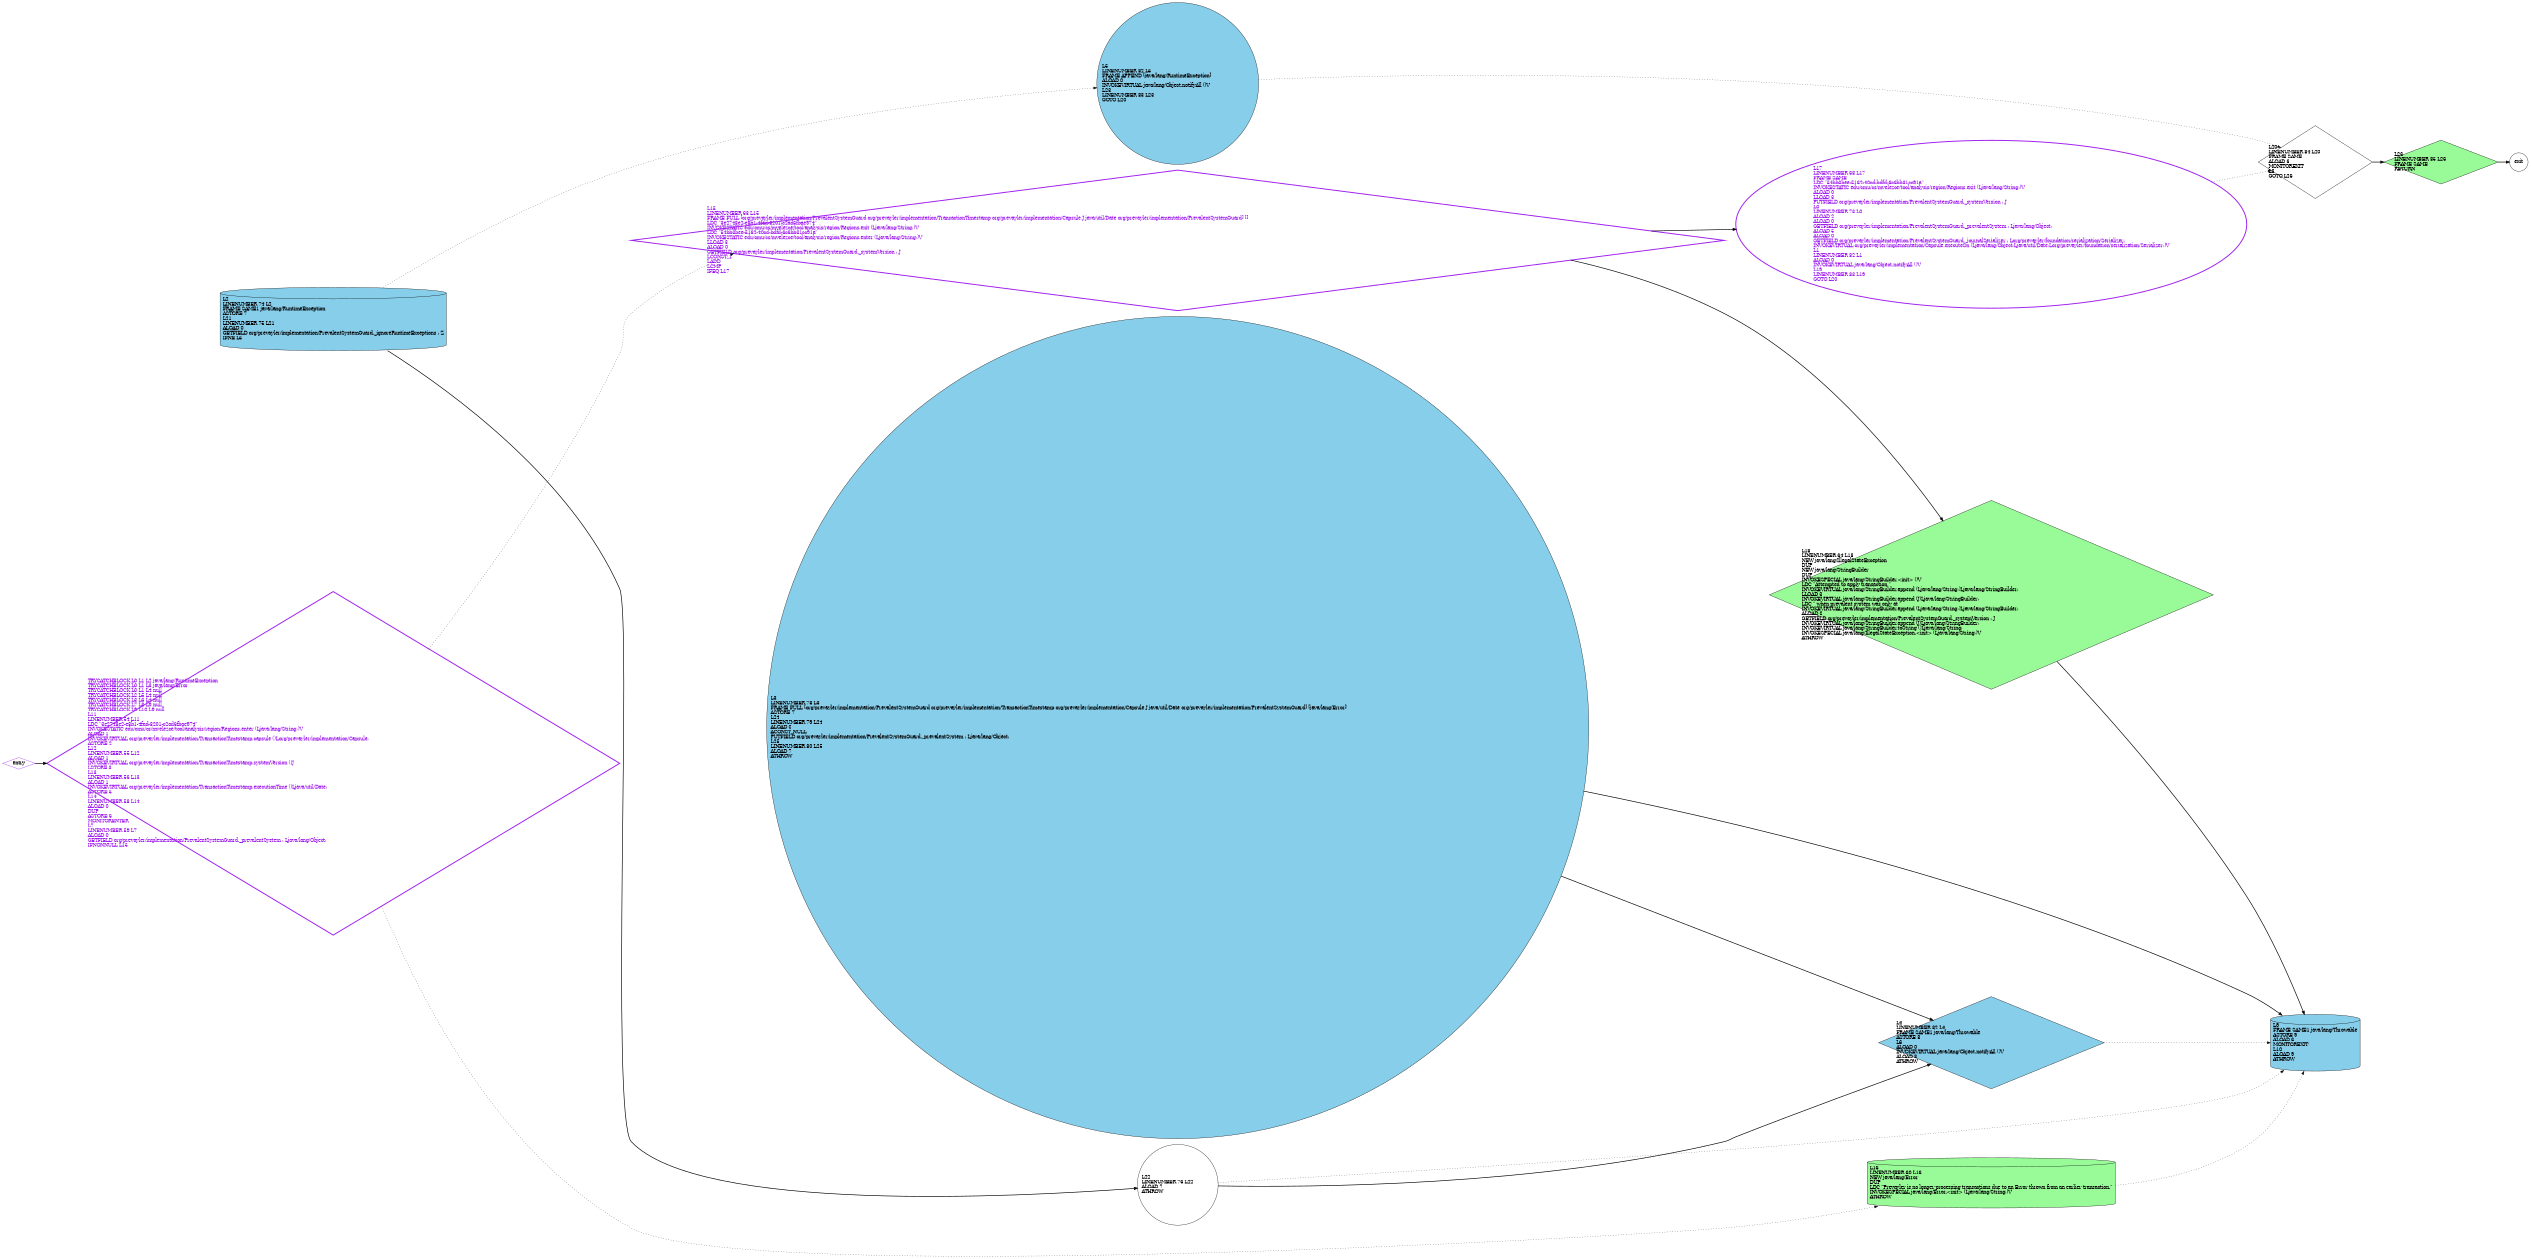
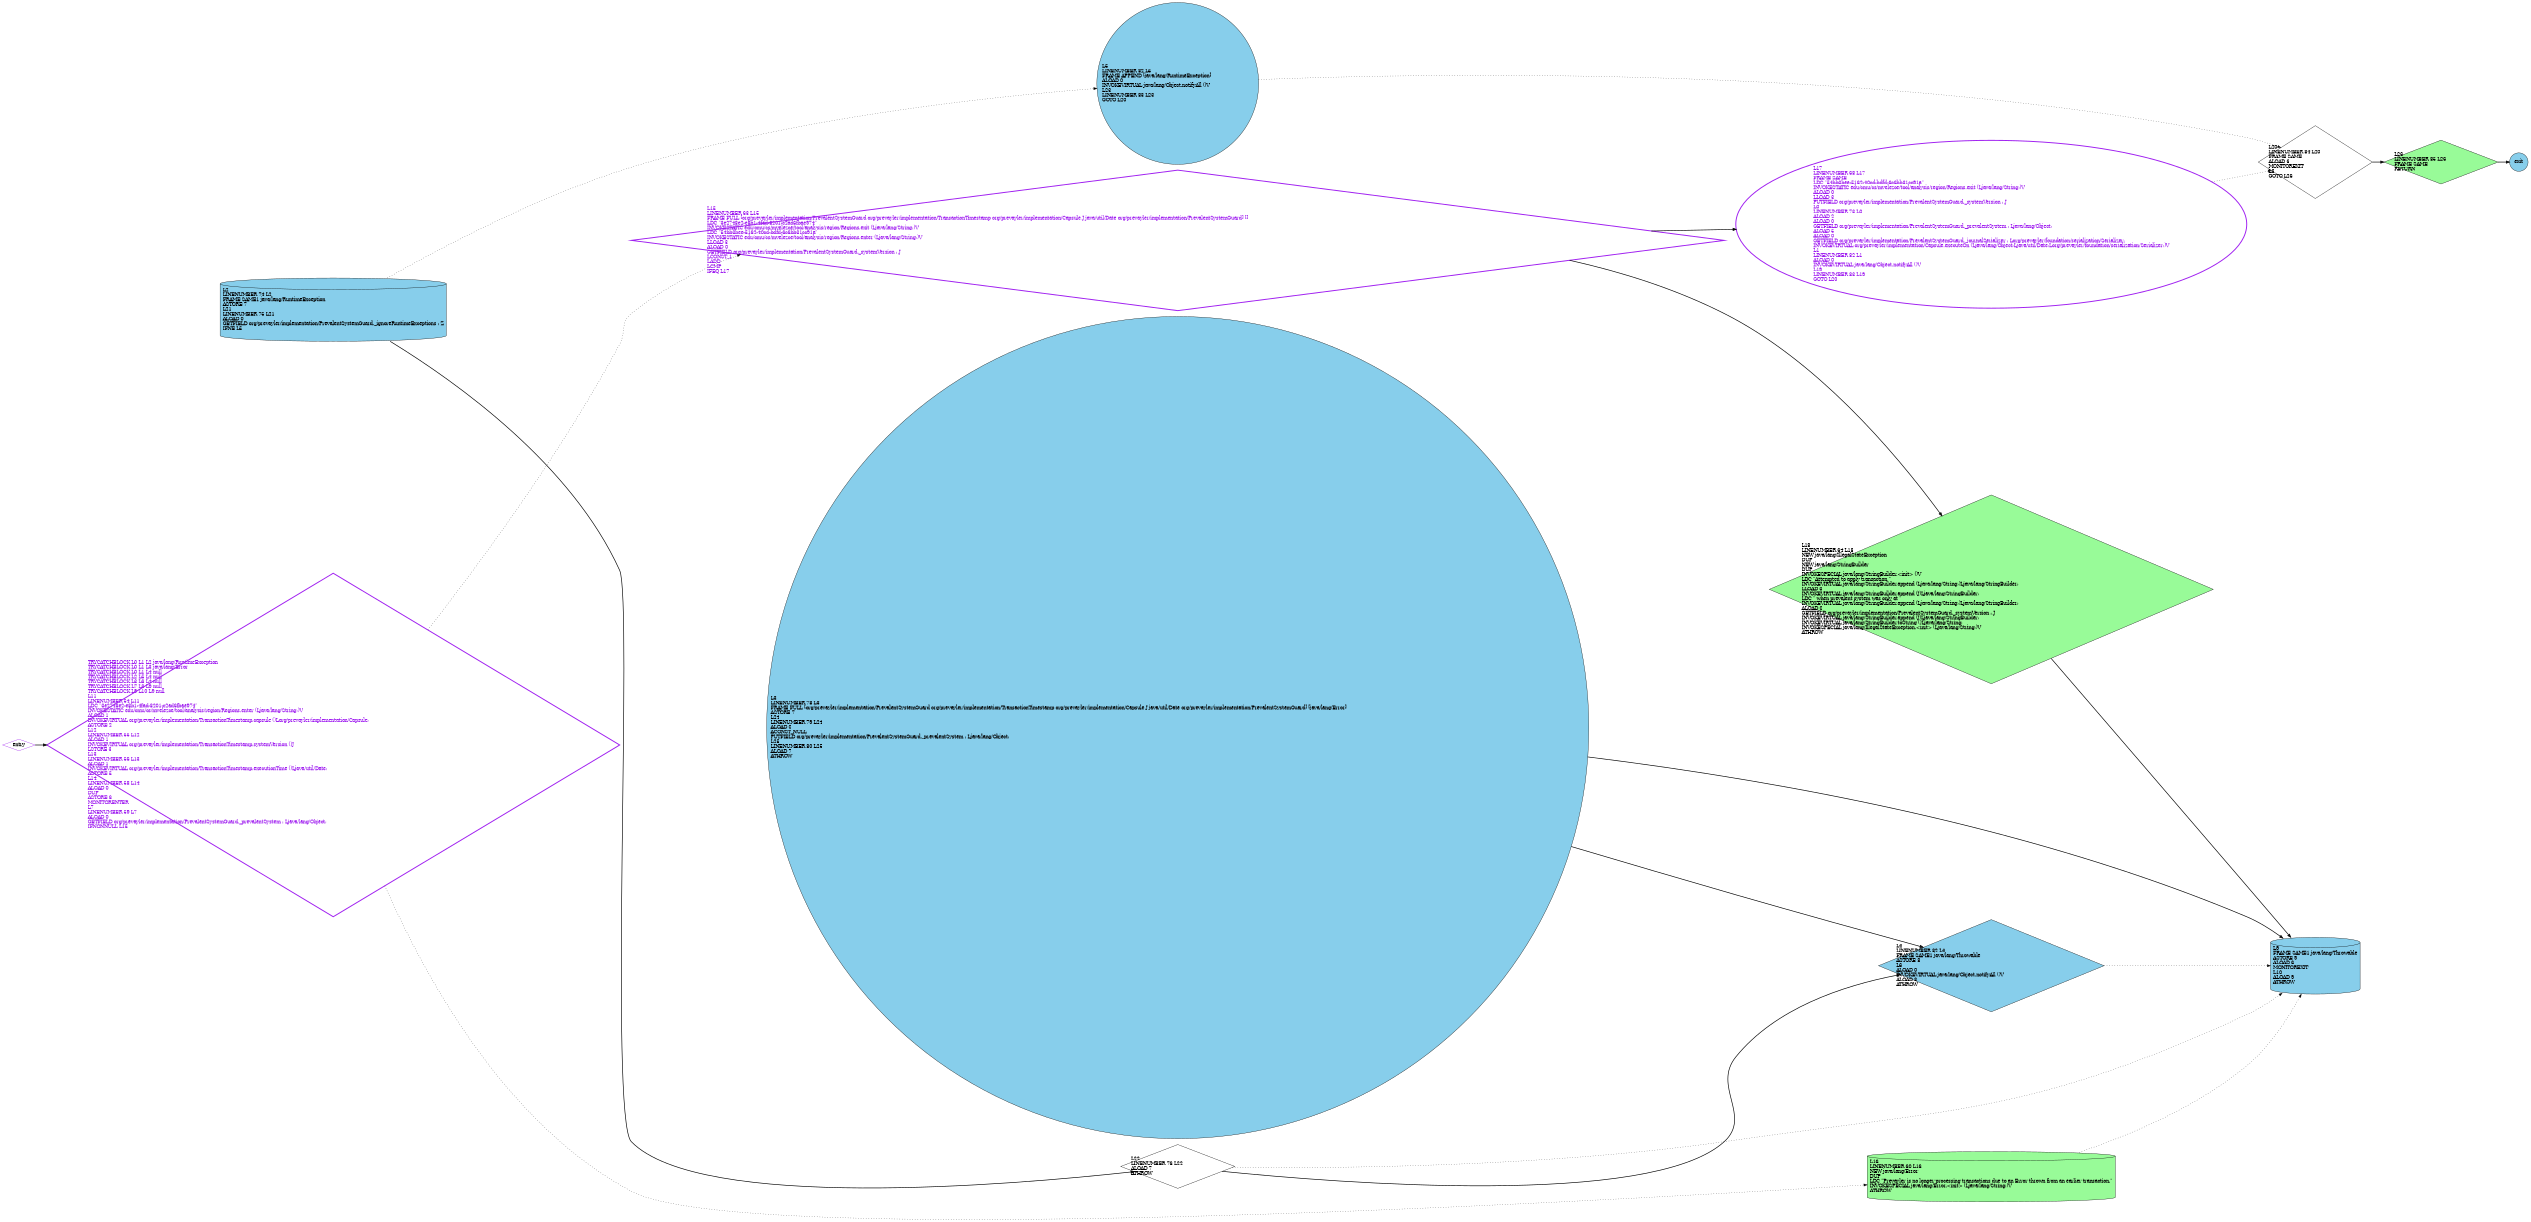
node "exit": fillcolor white -> skyblue
node "L22 LINENUMBER 76 L22 ALOAD 7 ATHROW": shape circle -> diamond
